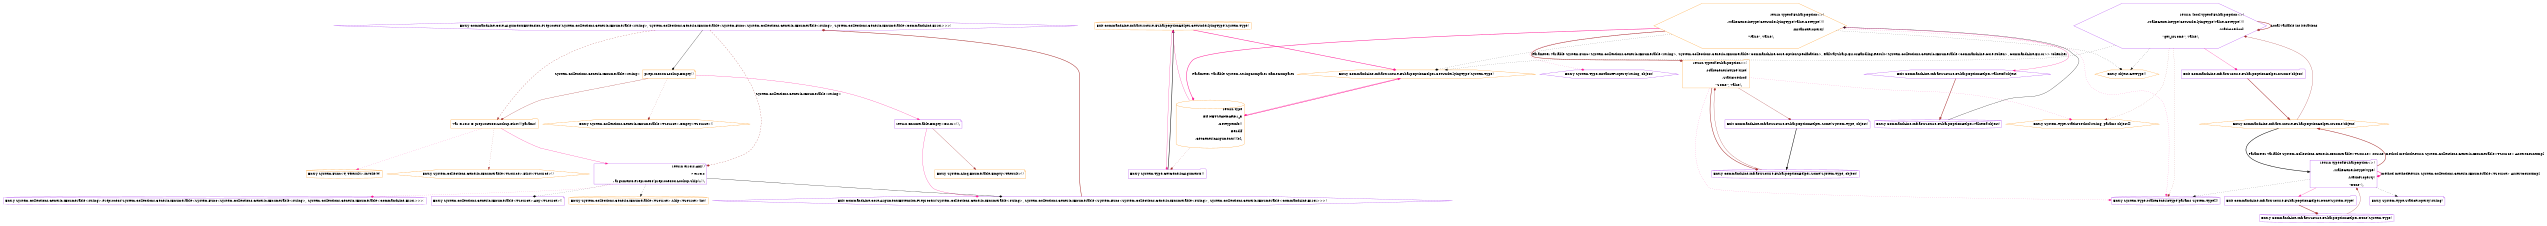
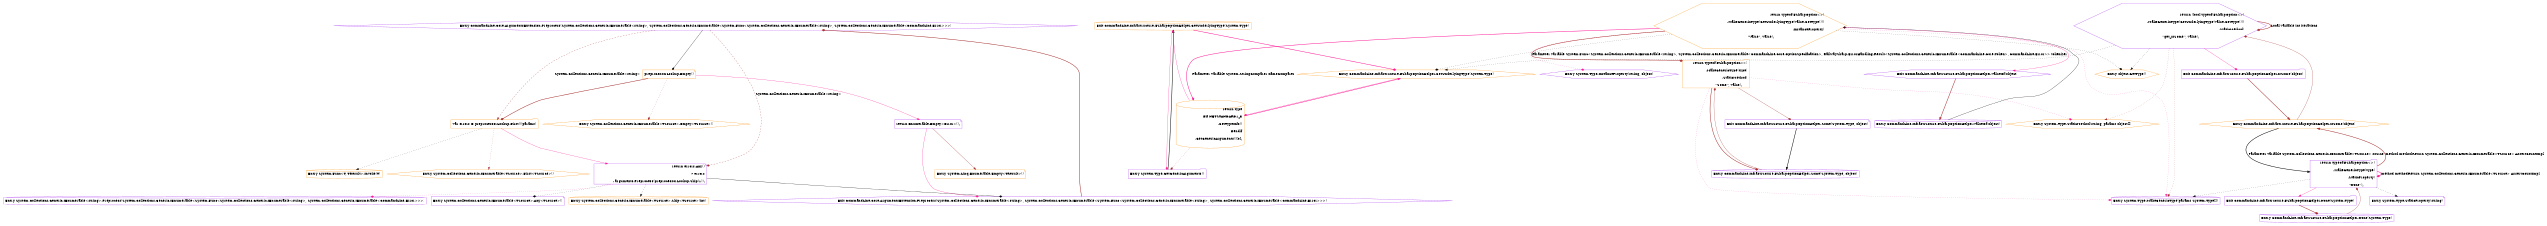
edge "preprocessorLookup.Empty()" -> "var errors = preprocessorLookup.First()(params)": style solid -> bold
edge "var errors = preprocessorLookup.First()(params)" -> "Entry System.Func<T, TResult>.Invoke(T)": color deeppink -> black
